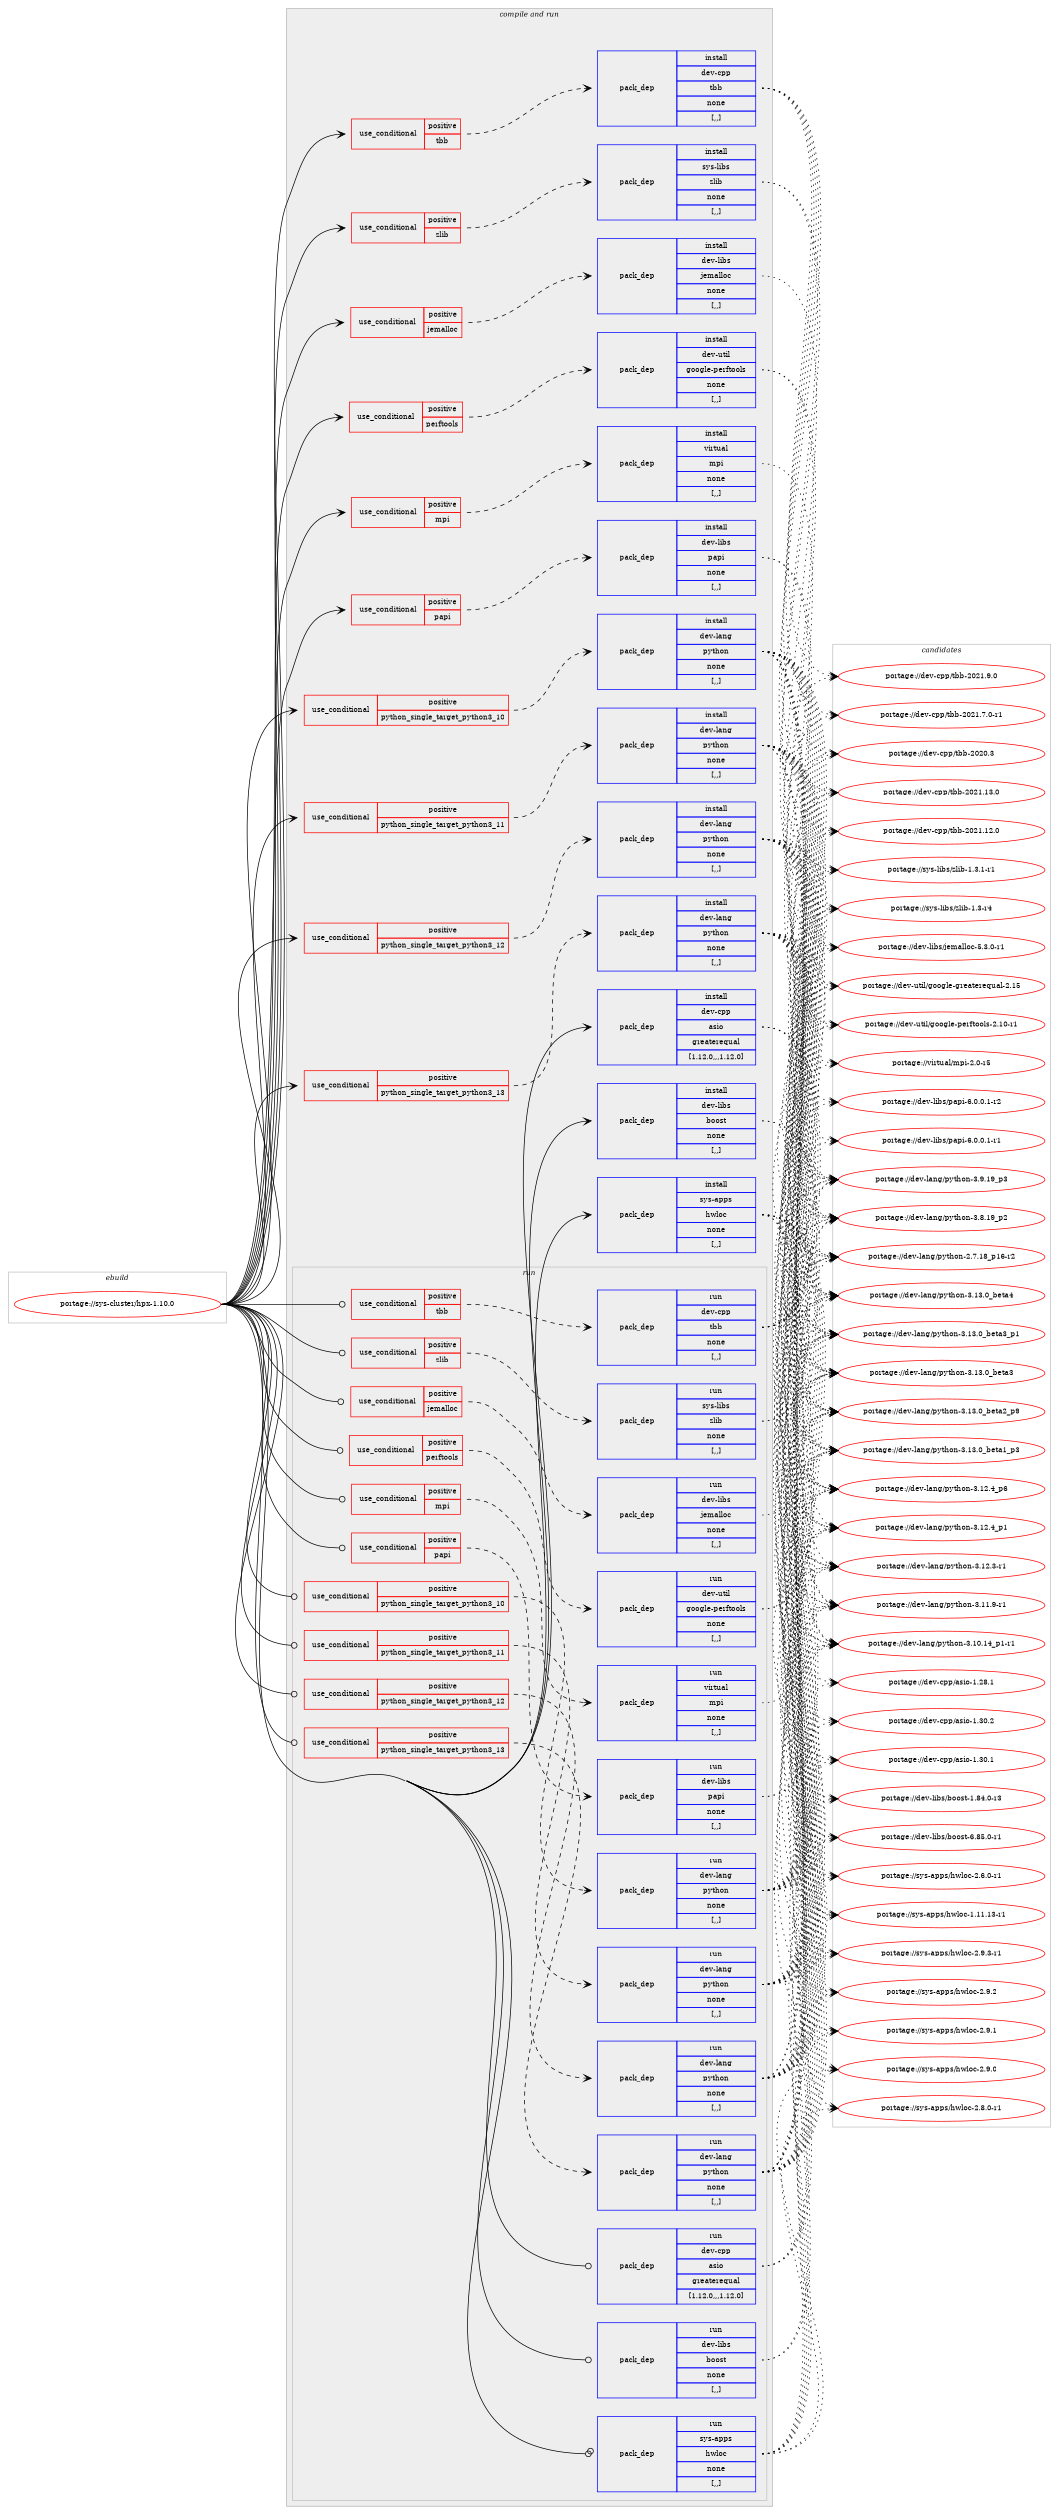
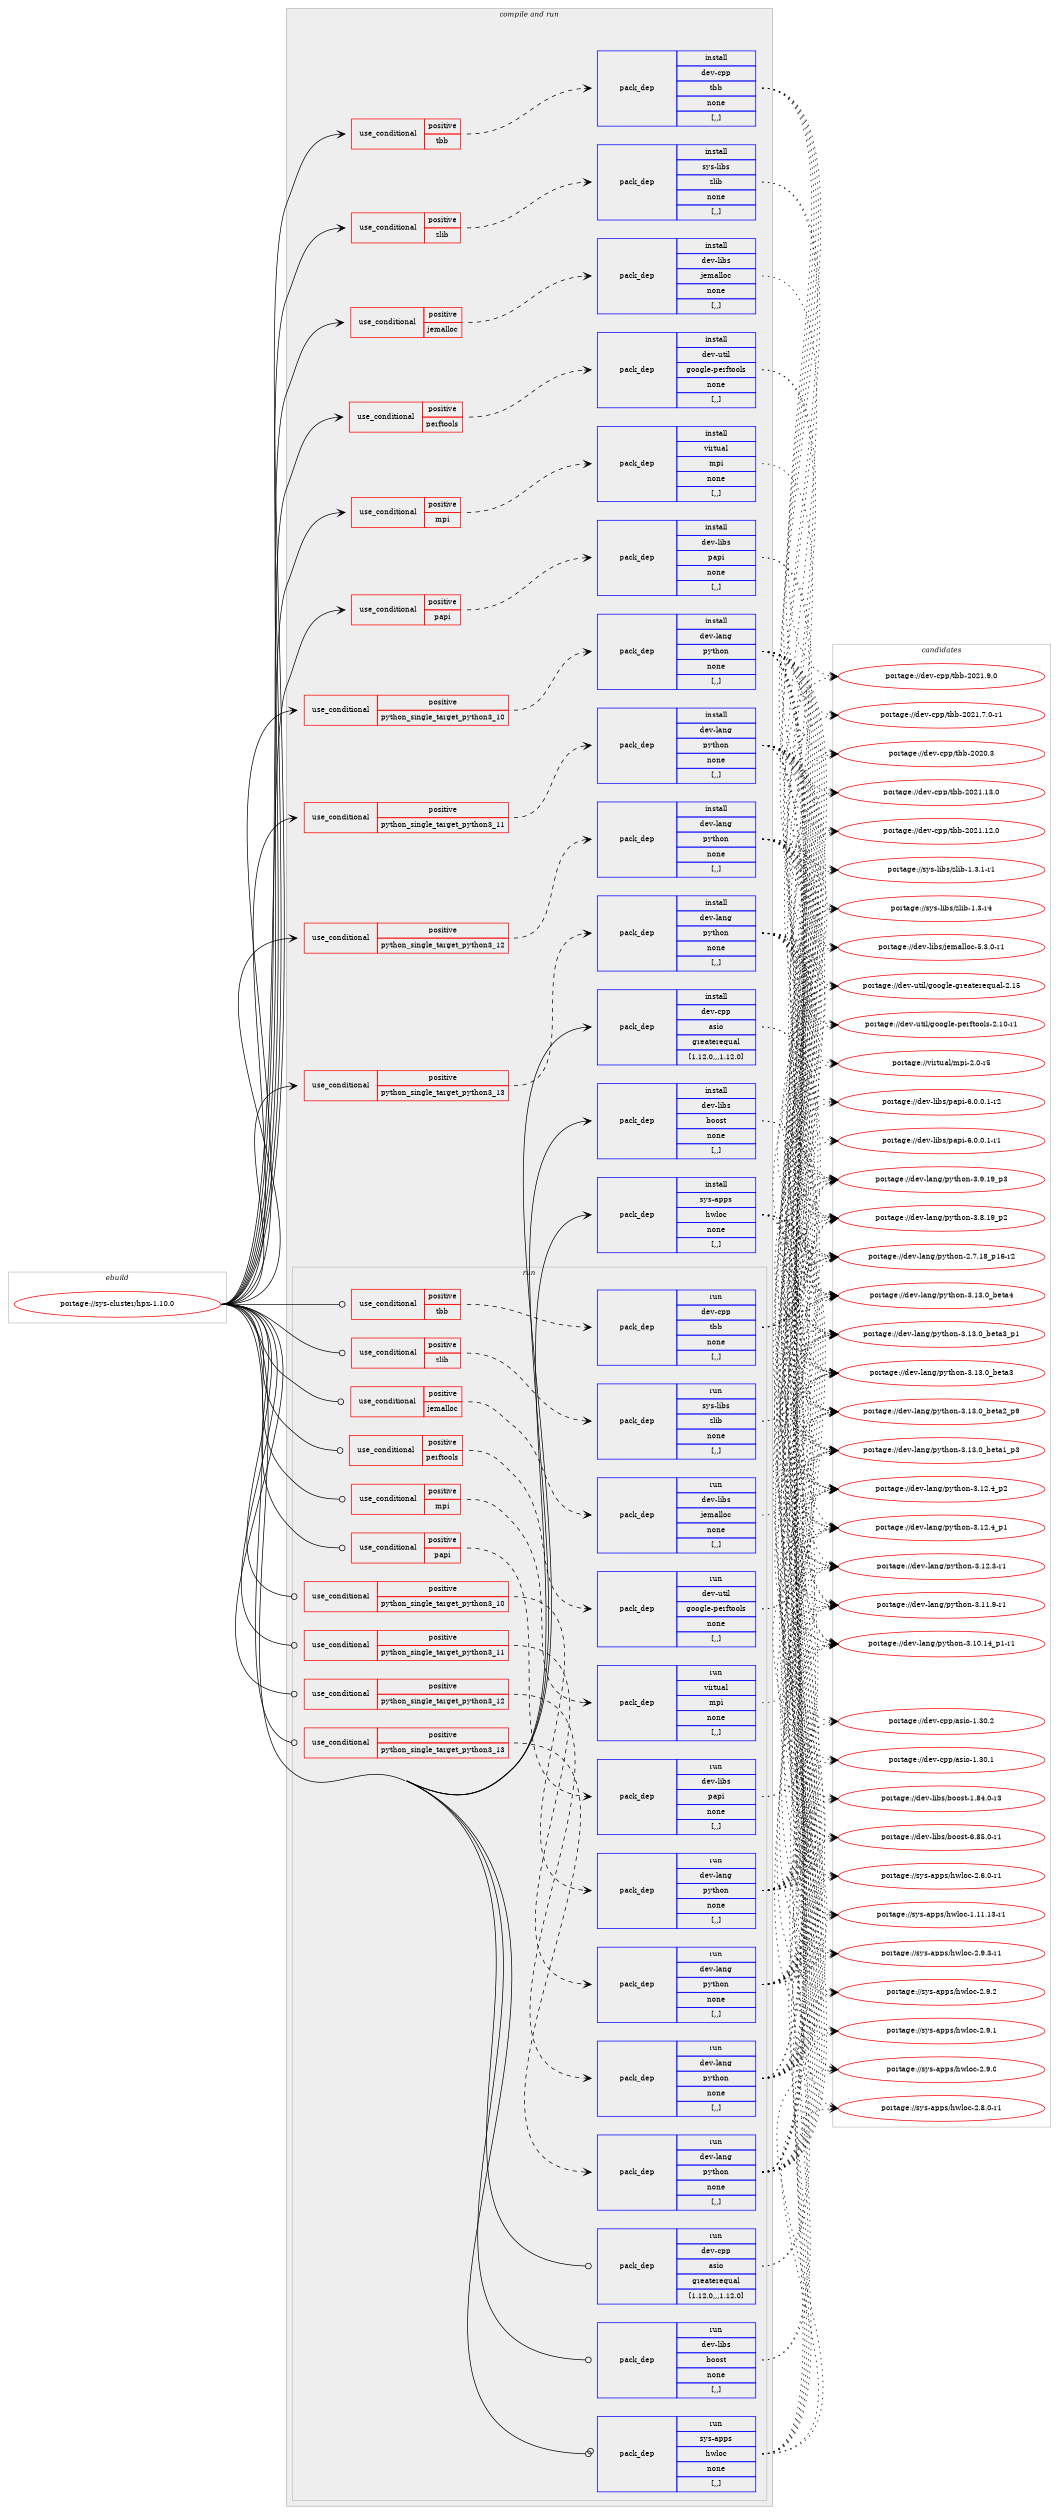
node "portage://dev-lang/python-3.12.4_p6": label "portage://dev-lang/python-3.12.4_p6" -> "portage://dev-lang/python-3.12.4_p2"
node "portage://dev-cpp/asio-1.28.1": removed
